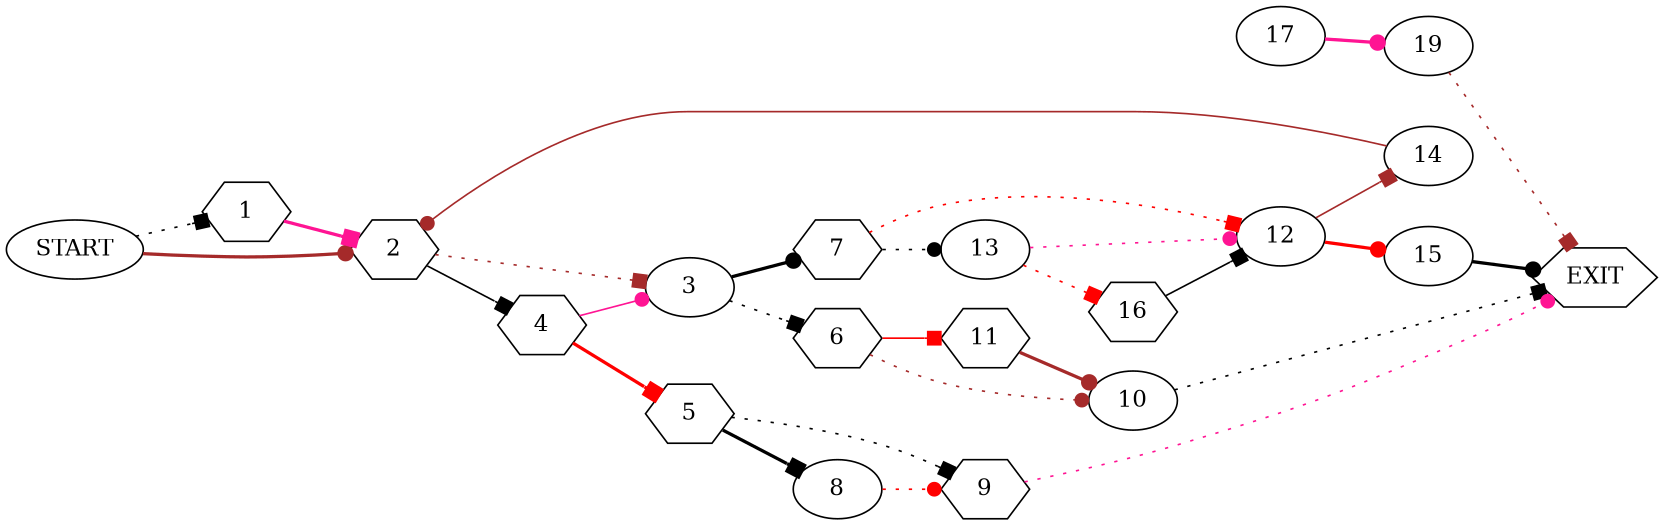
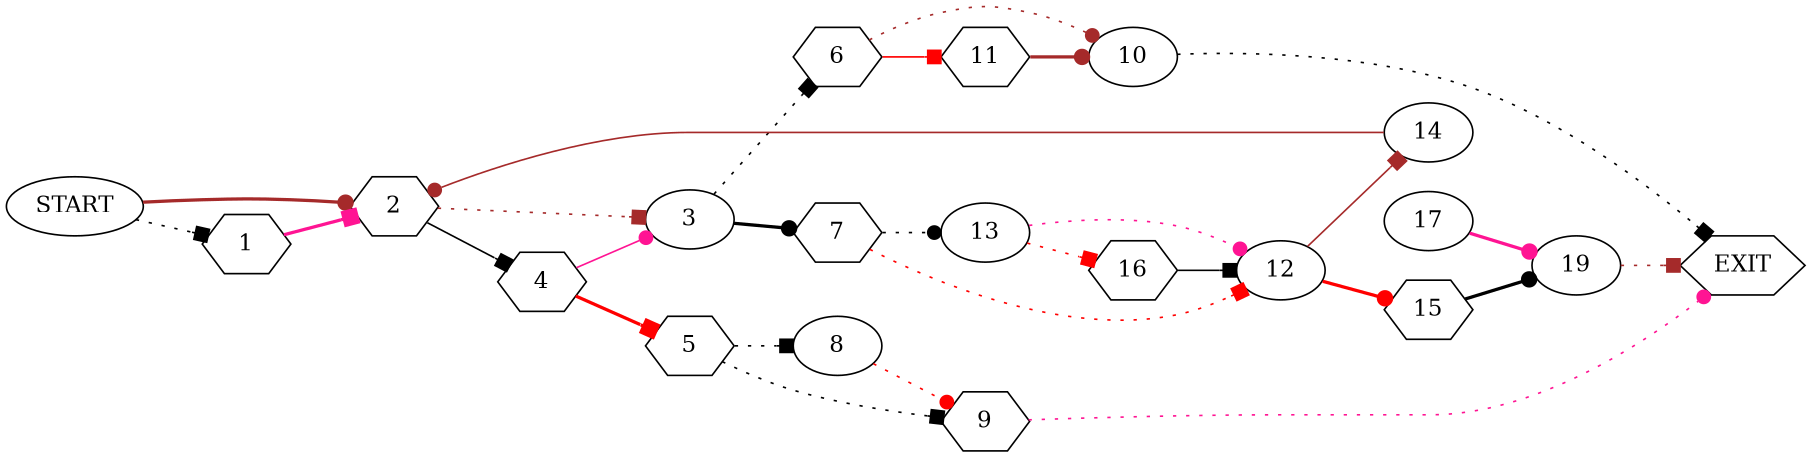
node "15": shape ellipse -> hexagon
edge "15" -> "EXIT": now "15" -> "19"
edge "5" -> "8": style bold -> dotted
